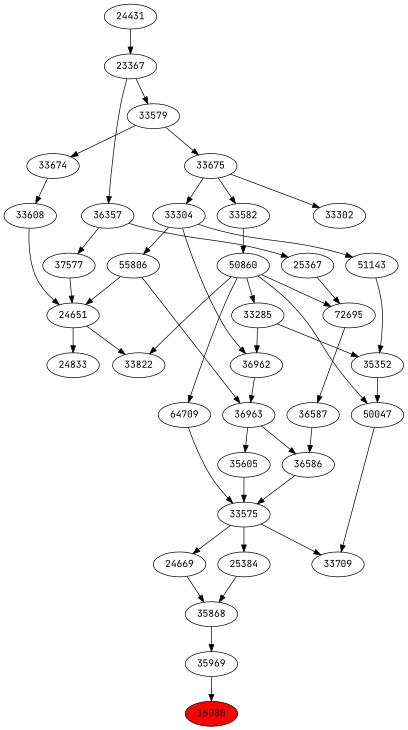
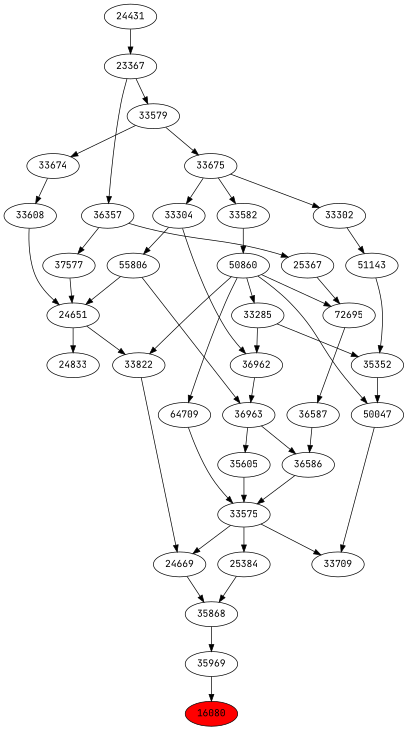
edge "33304" -> "51143": now "33302" -> "51143"
edge "33822" -> "24669": added
